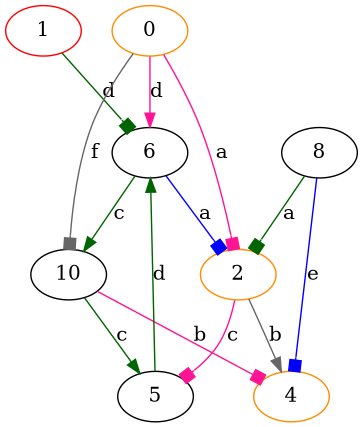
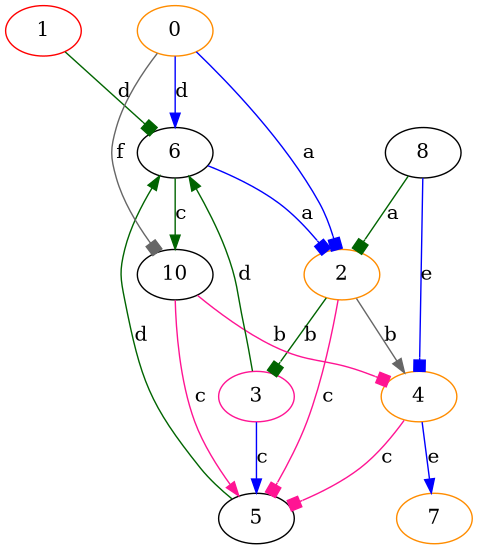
edge "0" -> "6": color deeppink -> blue
edge "0" -> "2": color deeppink -> blue
edge "10" -> "5": color darkgreen -> deeppink
node "3": added
edge "4" -> "5": added, label "c"
node "7": added
